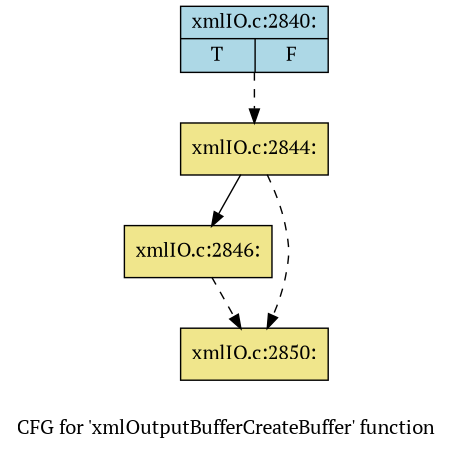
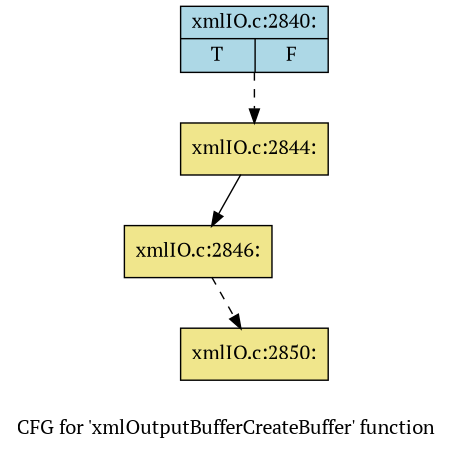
edge "xmlIO.c:2844:" -> "xmlIO.c:2850:": removed
